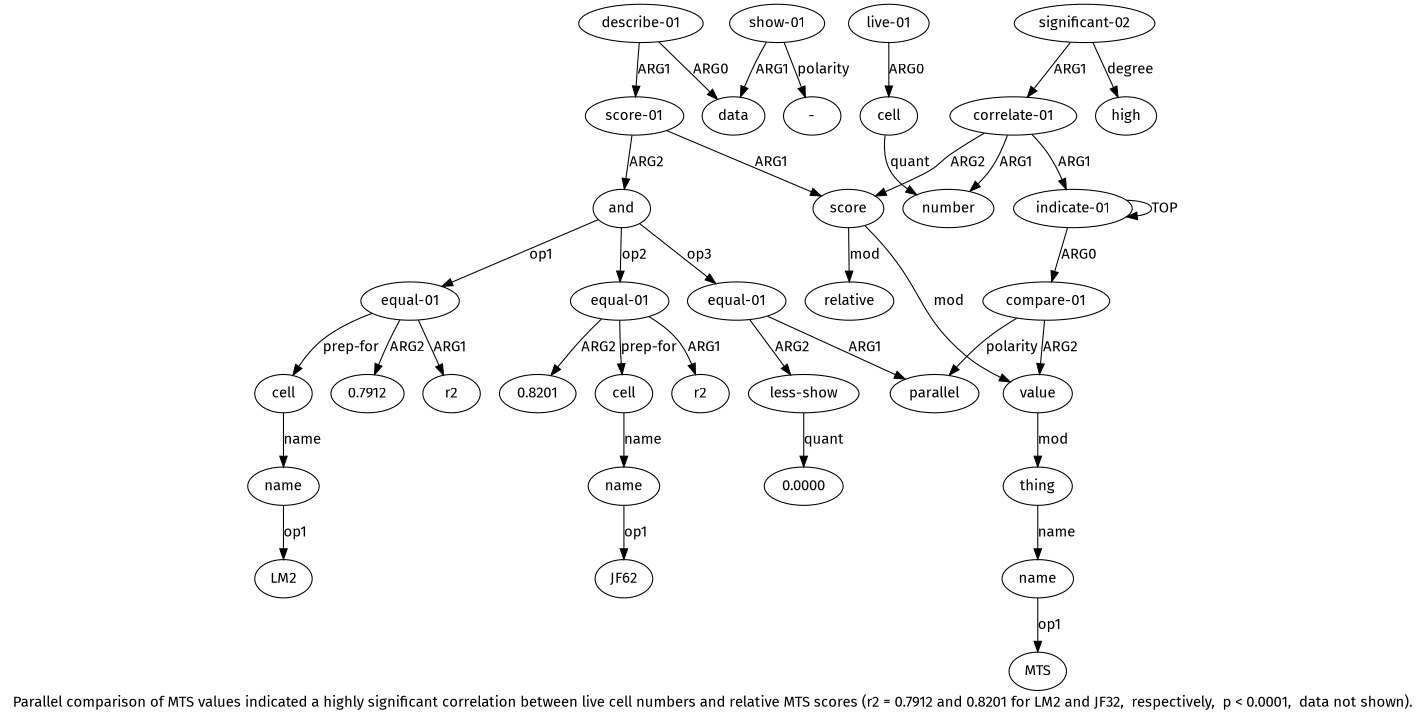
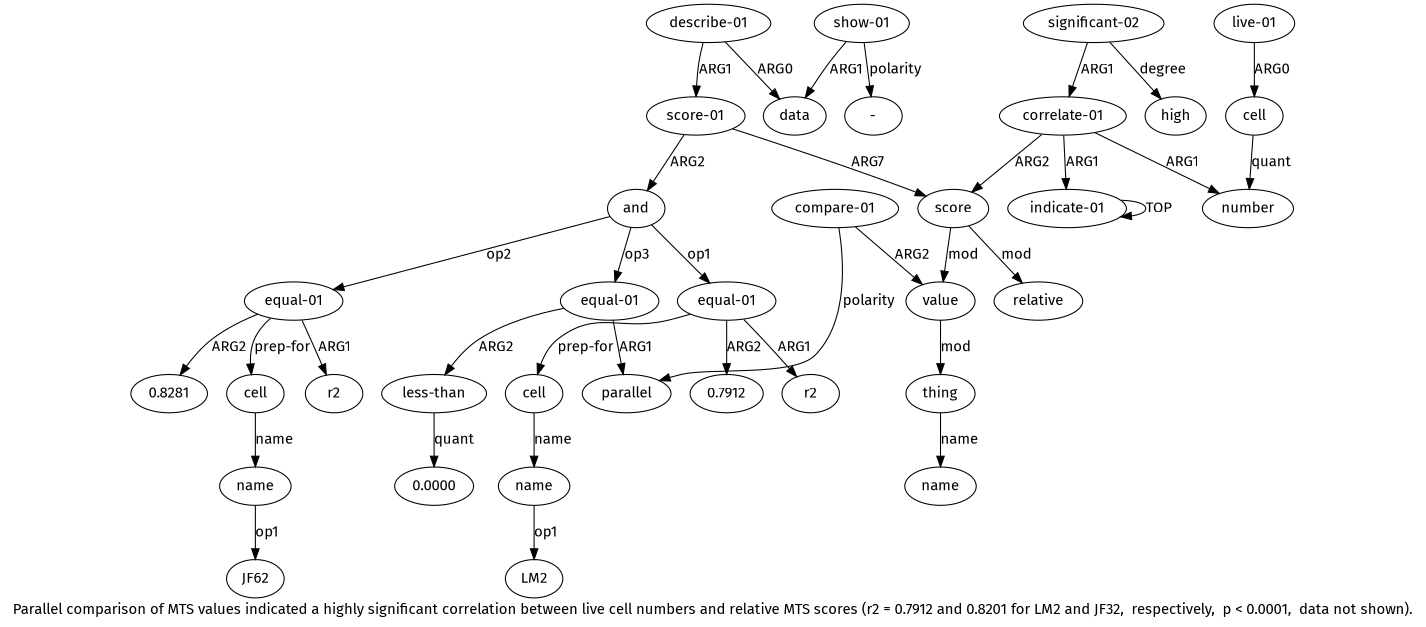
edge "score-01" -> "score": label "ARG1" -> "ARG7"
edge "indicate-01" -> "compare-01": removed, label "ARG0"
node "0.8201": label "0.8201" -> "0.8281"
node "less-show": label "less-show" -> "less-than"
node "MTS": removed
